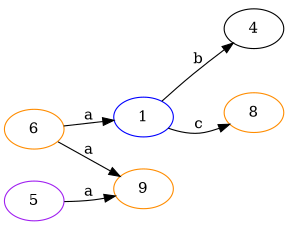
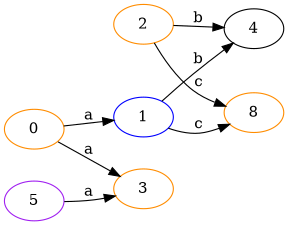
node "2": added
node "6": label "6" -> "0"
node "9": label "9" -> "3"
